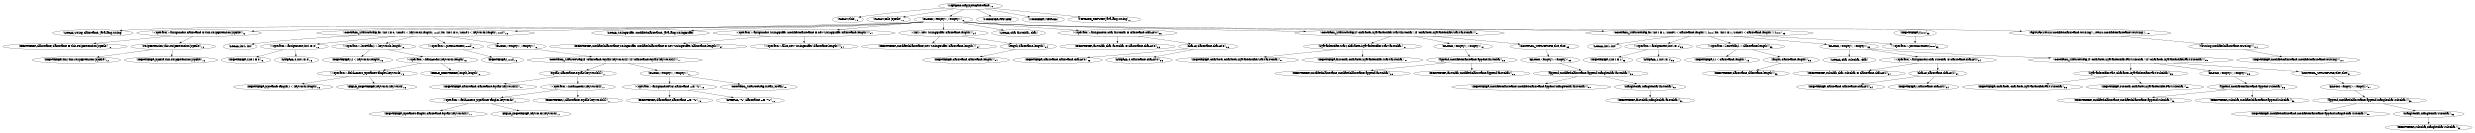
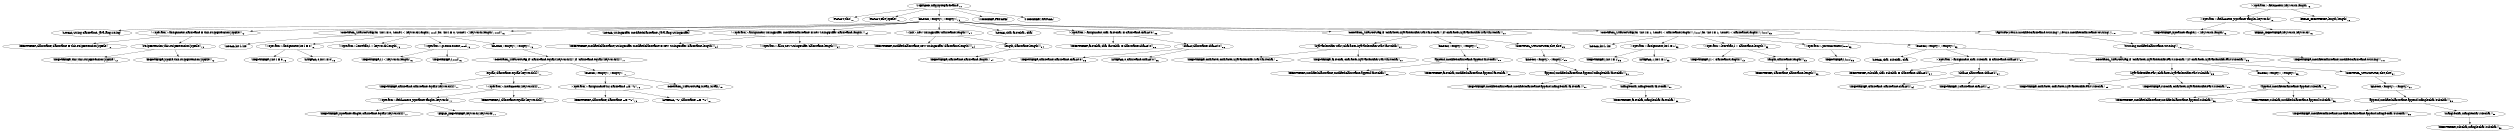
node "(METHOD_RETURN,java.lang.String)": removed
edge "(IDENTIFIER,i,i++)" -> "(<operator>.postIncrement,i++)": reversed
edge "(<operator>.lessThan,i < keywords.length)" -> "(IDENTIFIER,i,i < keywords.length)": now "(<operator>.preIncrement,++i)" -> "(IDENTIFIER,i,i < keywords.length)"
edge "(<operator>.lessThan,i < keywords.length)" -> "(<operator>.fieldAccess,keywords.length)": removed
